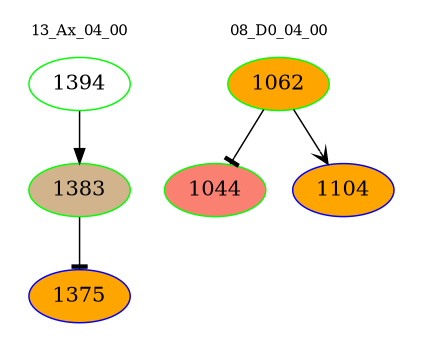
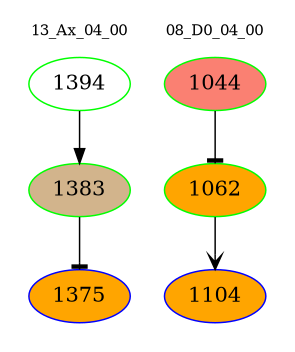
edge "1062" -> "1044": reversed
